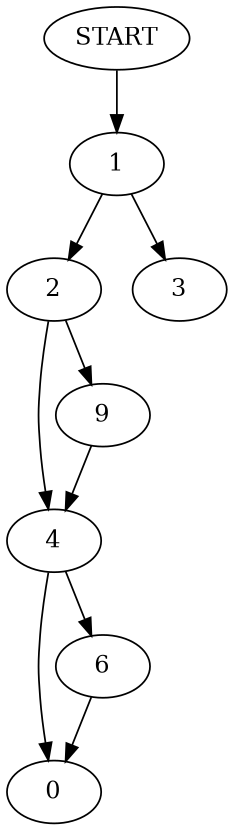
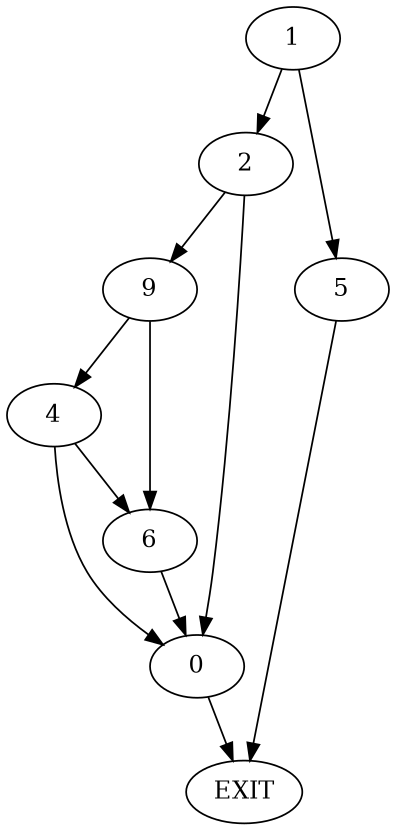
node "START": removed
node "3": label "3" -> "5"
edge "2" -> "4": now "2" -> "0"
edge "9" -> "6": added
node "EXIT": added
